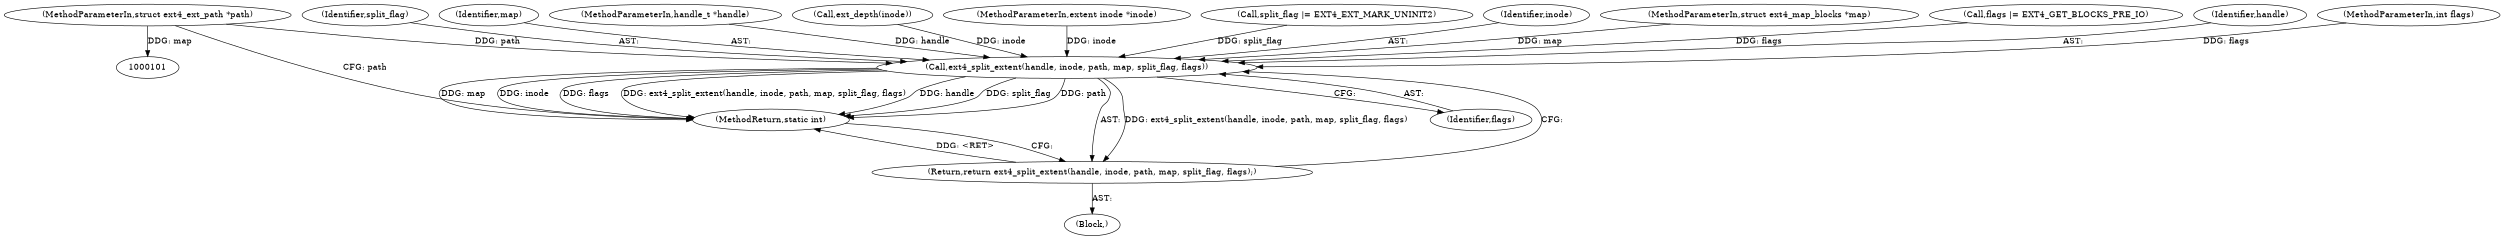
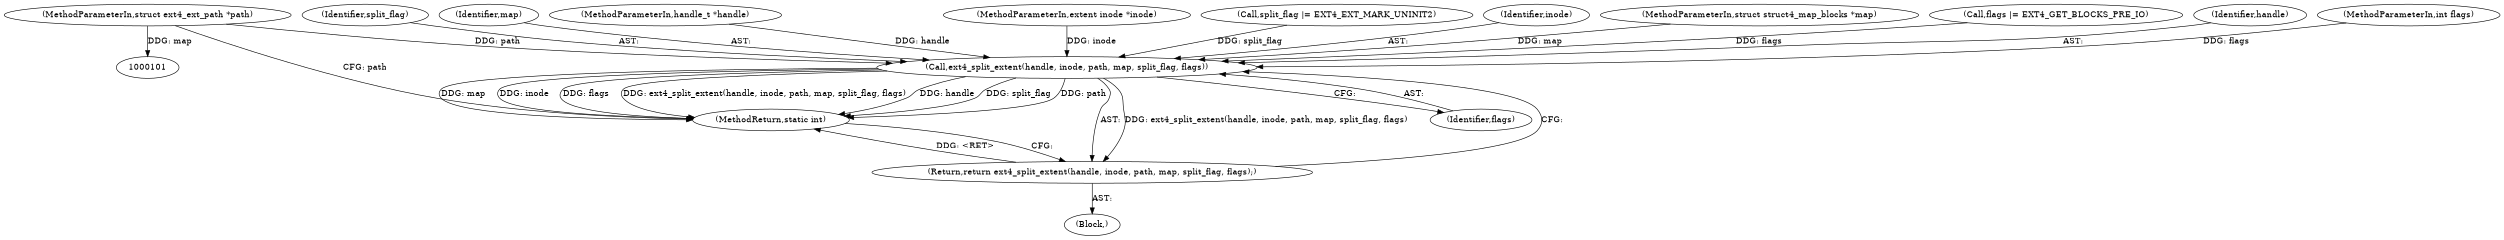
node "(Call,ext_depth(inode))": removed
node "(MethodParameterIn,struct ext4_map_blocks *map)": label "(MethodParameterIn,struct ext4_map_blocks *map)" -> "(MethodParameterIn,struct struct4_map_blocks *map)"
